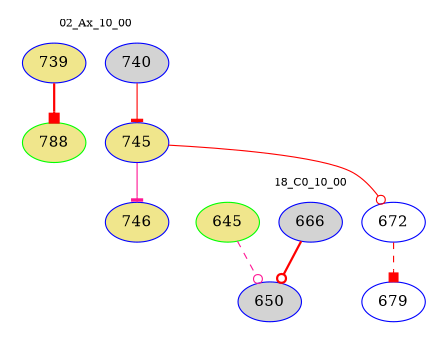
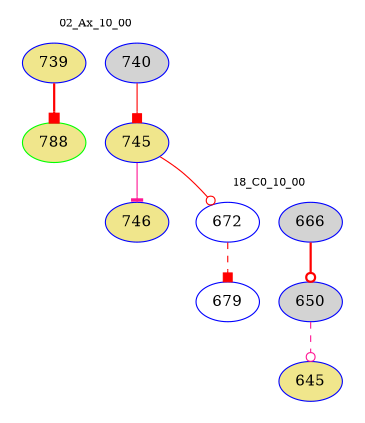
edge "740" -> "745": arrowhead tee -> box
node "645": color green -> blue
edge "645" -> "650": reversed
